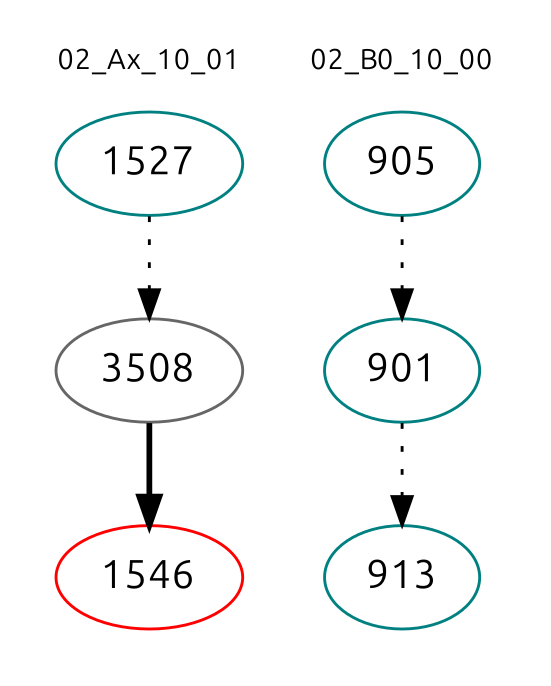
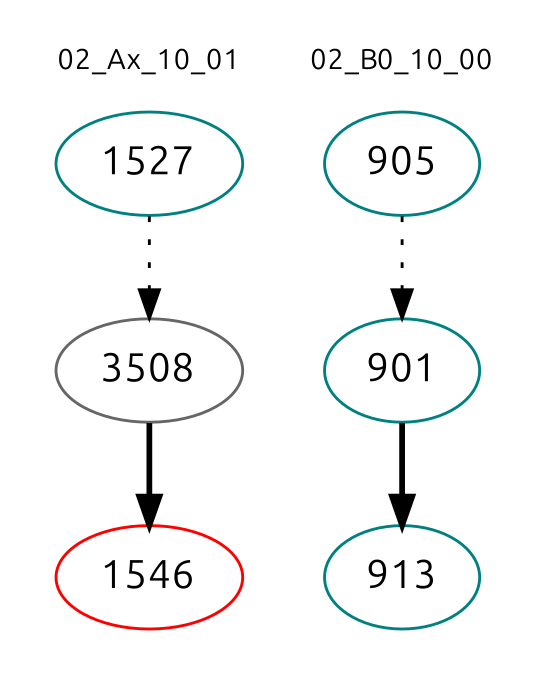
edge "901" -> "913": style dotted -> bold
